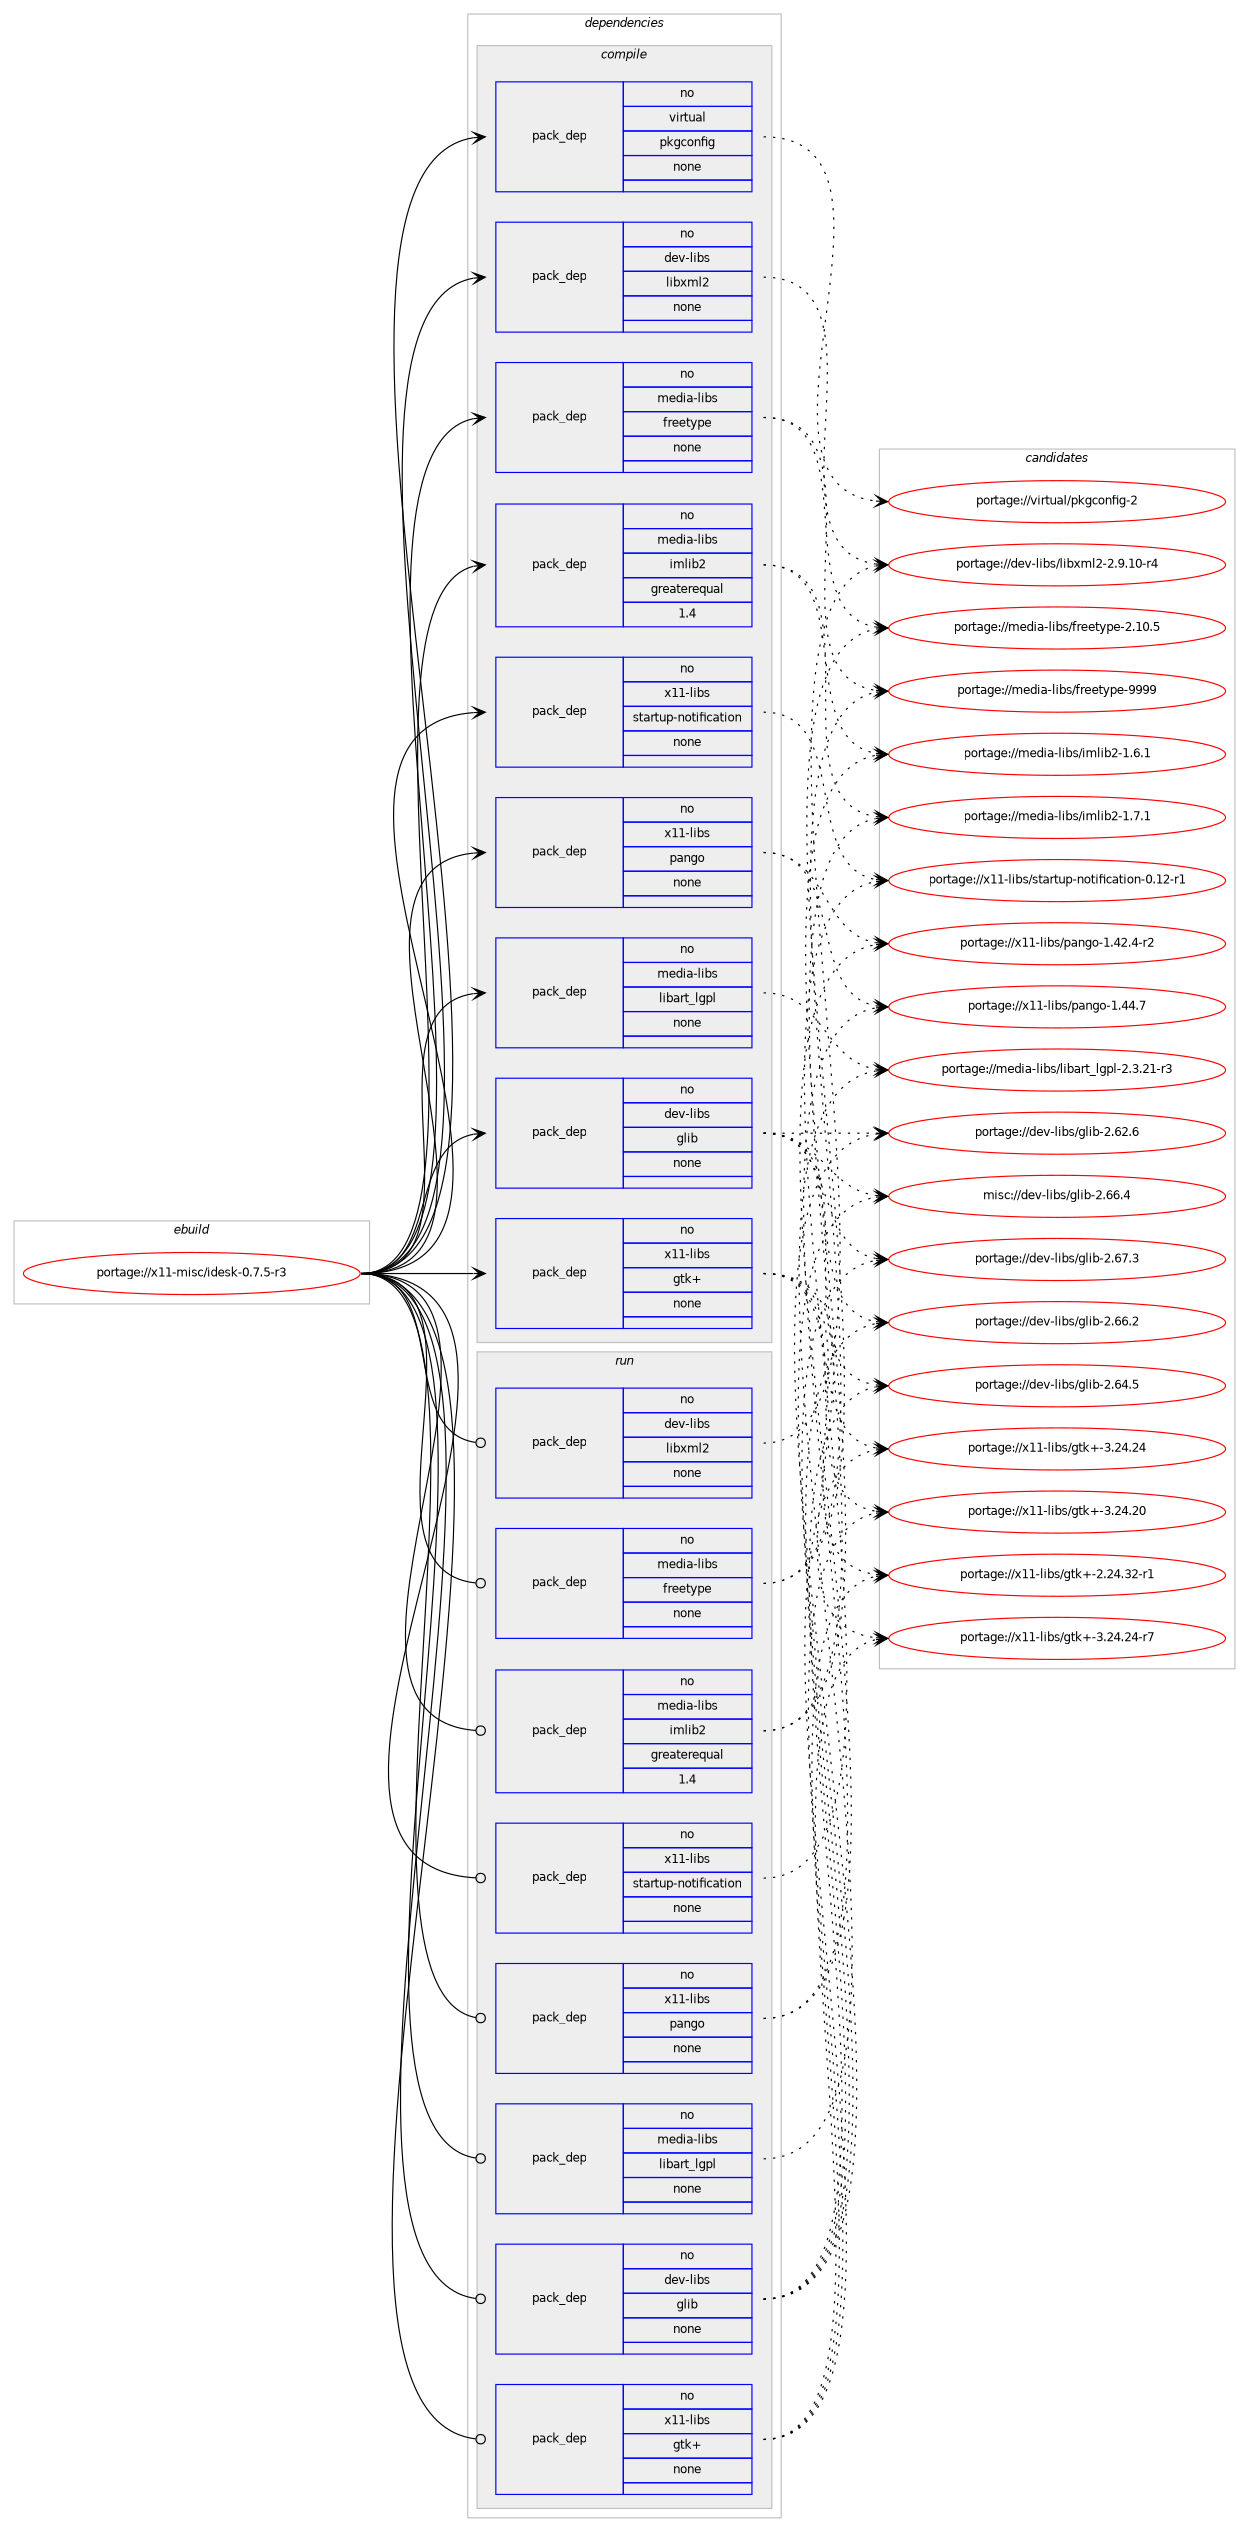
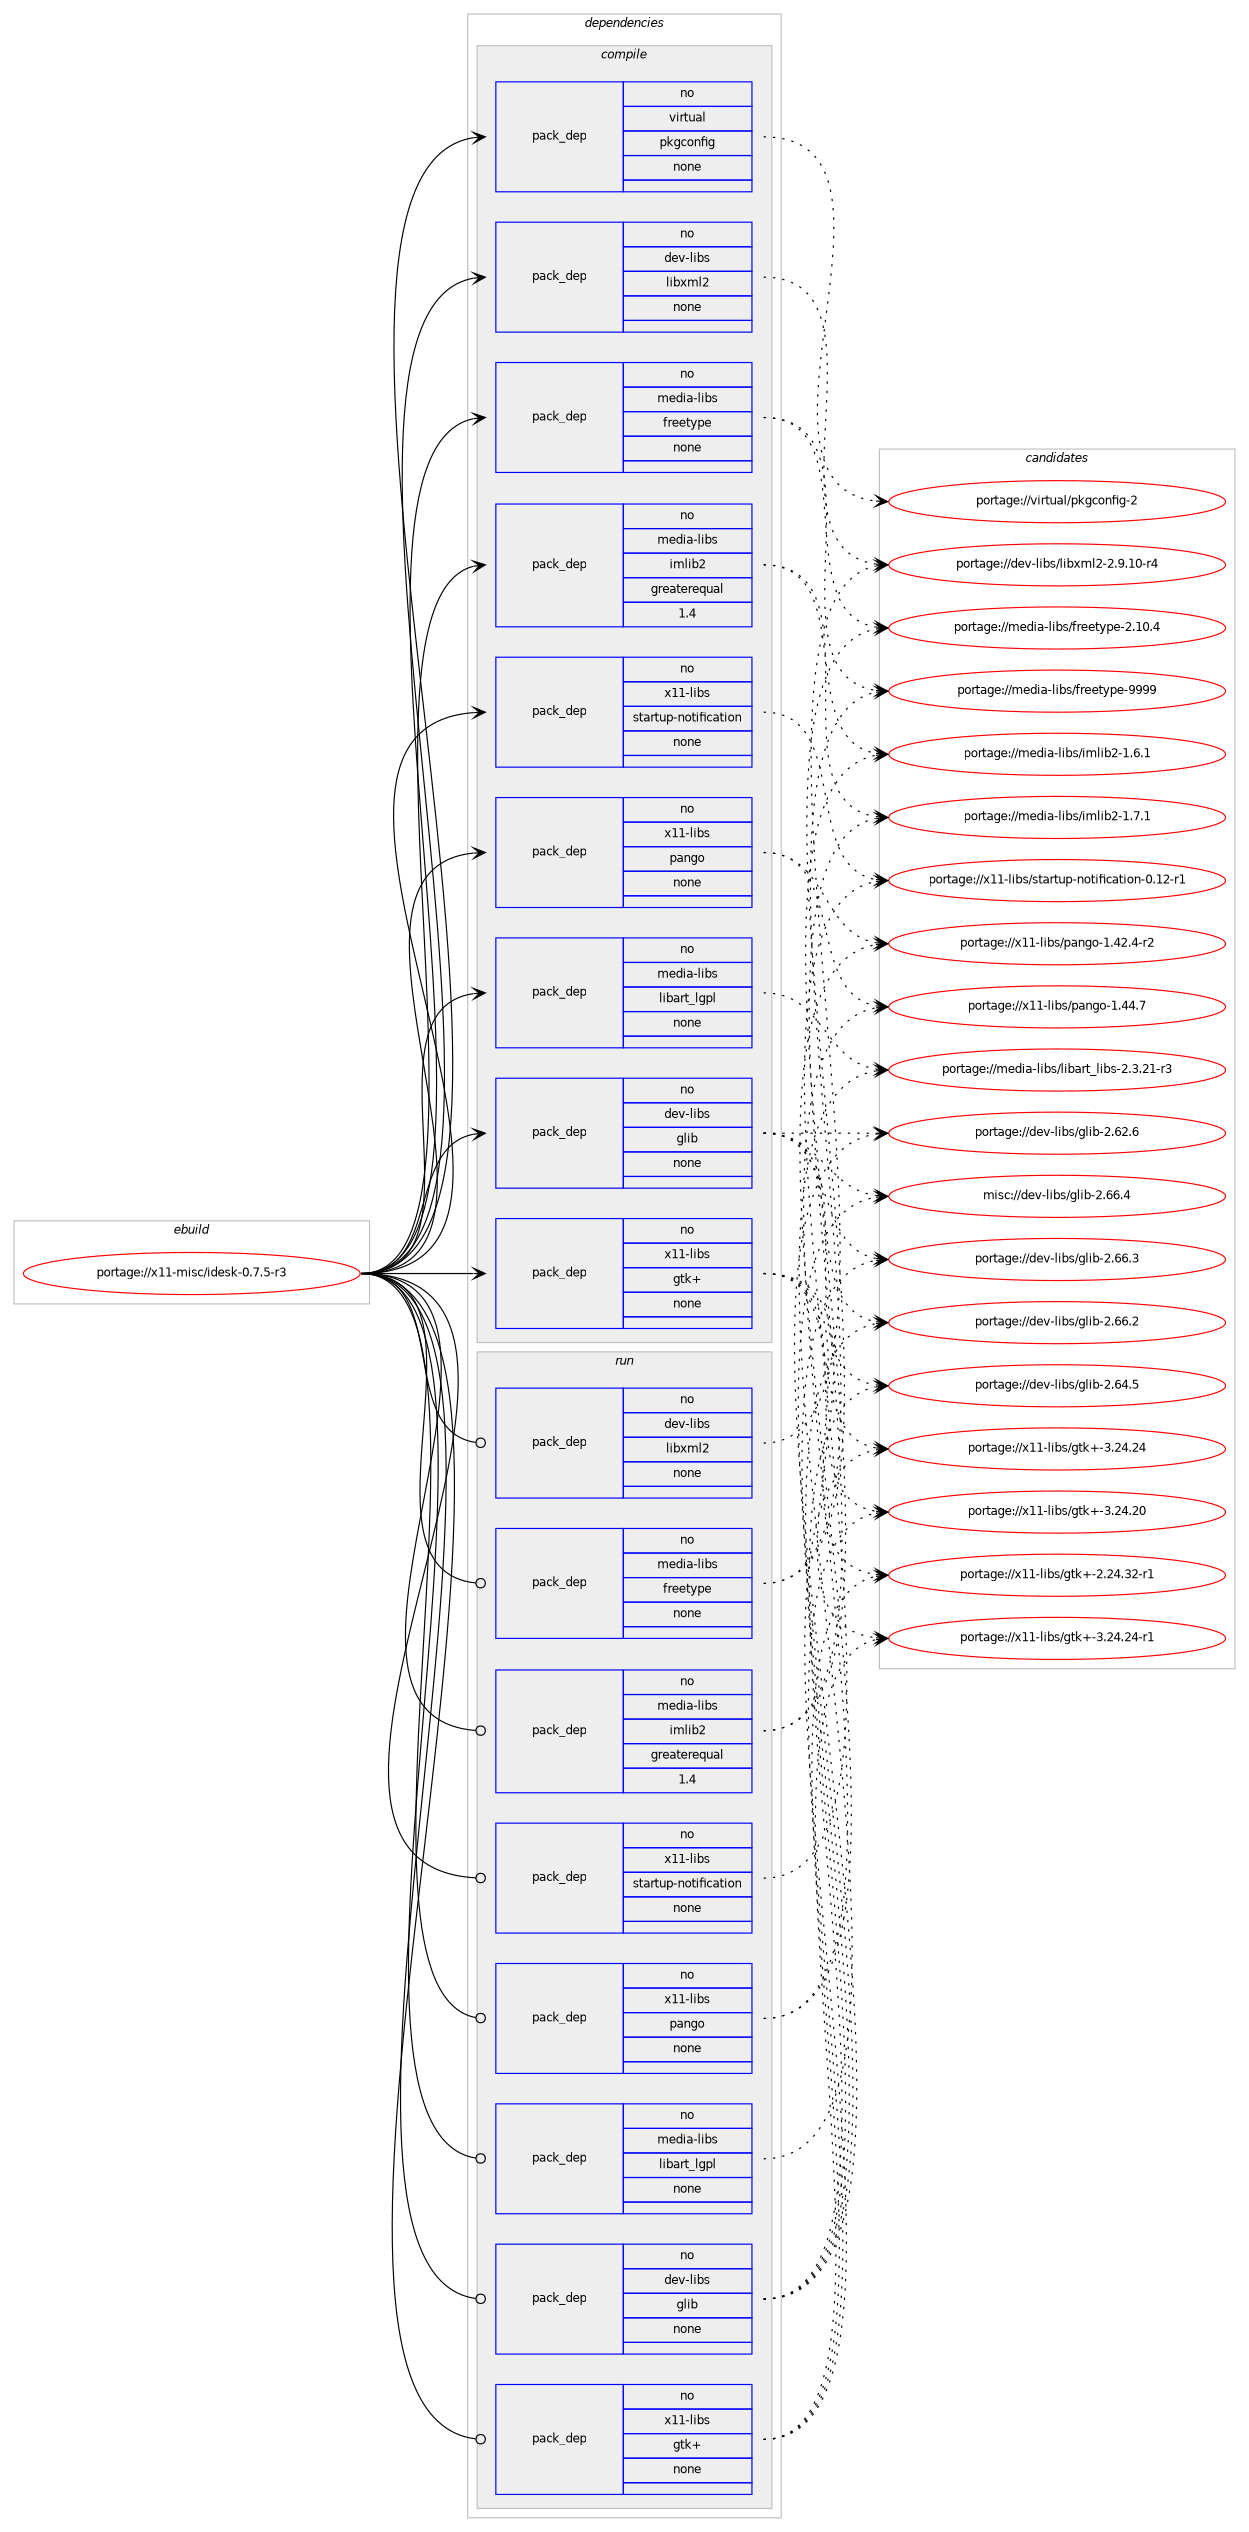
node "portage://media-libs/freetype-2.10.5": label "portage://media-libs/freetype-2.10.5" -> "portage://media-libs/freetype-2.10.4"
node "portage://media-libs/libart_lgpl-2.3.21-r3": label "portage://media-libs/libart_lgpl-2.3.21-r3" -> "portage://media-libs/libart_libs-2.3.21-r3"
node "portage://dev-libs/glib-2.67.3": label "portage://dev-libs/glib-2.67.3" -> "portage://dev-libs/glib-2.66.3"
node "portage://x11-libs/gtk+-3.24.24-r7": label "portage://x11-libs/gtk+-3.24.24-r7" -> "portage://x11-libs/gtk+-3.24.24-r1"
